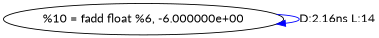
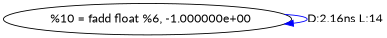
node "%10 = fadd float %6, -6.000000e+00": label "%10 = fadd float %6, -6.000000e+00" -> "%10 = fadd float %6, -1.000000e+00"
